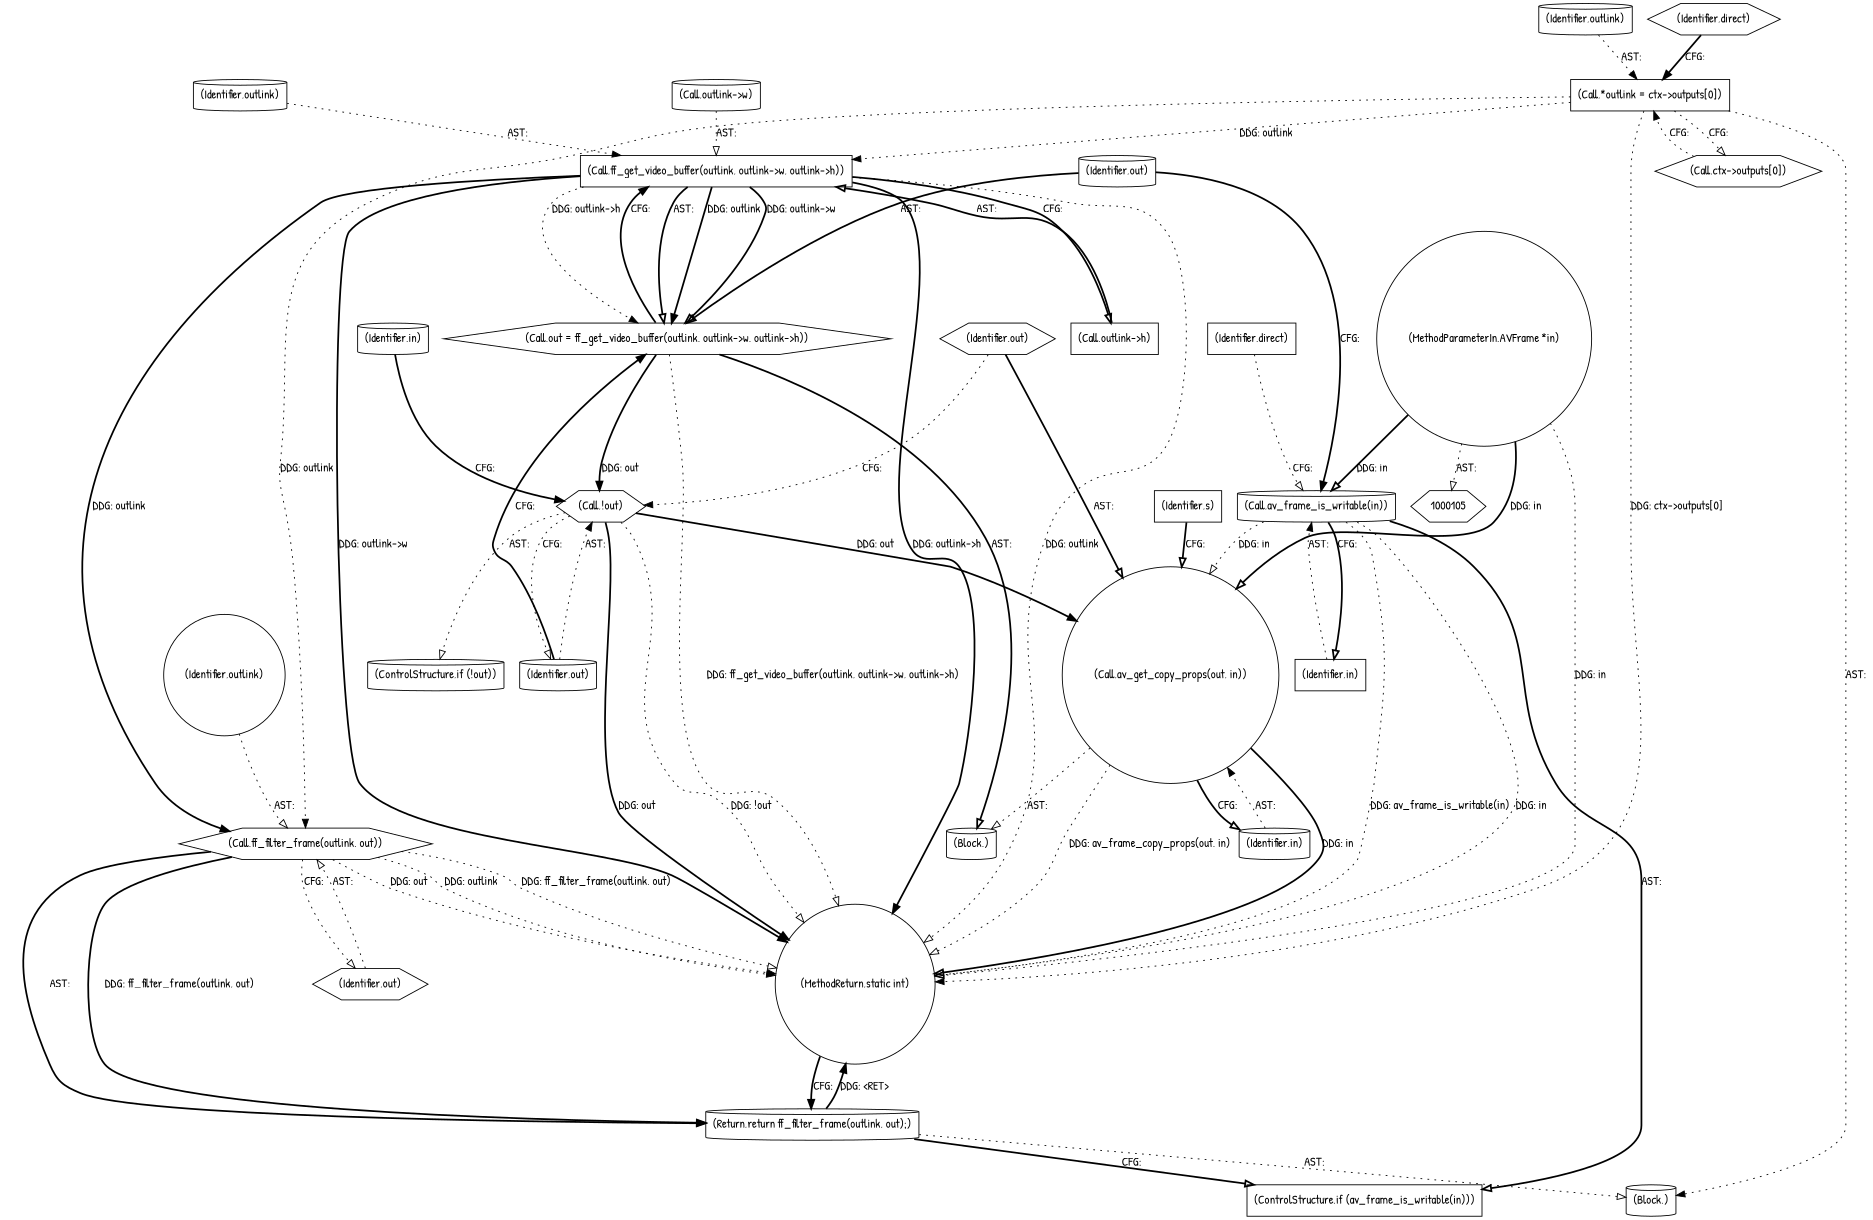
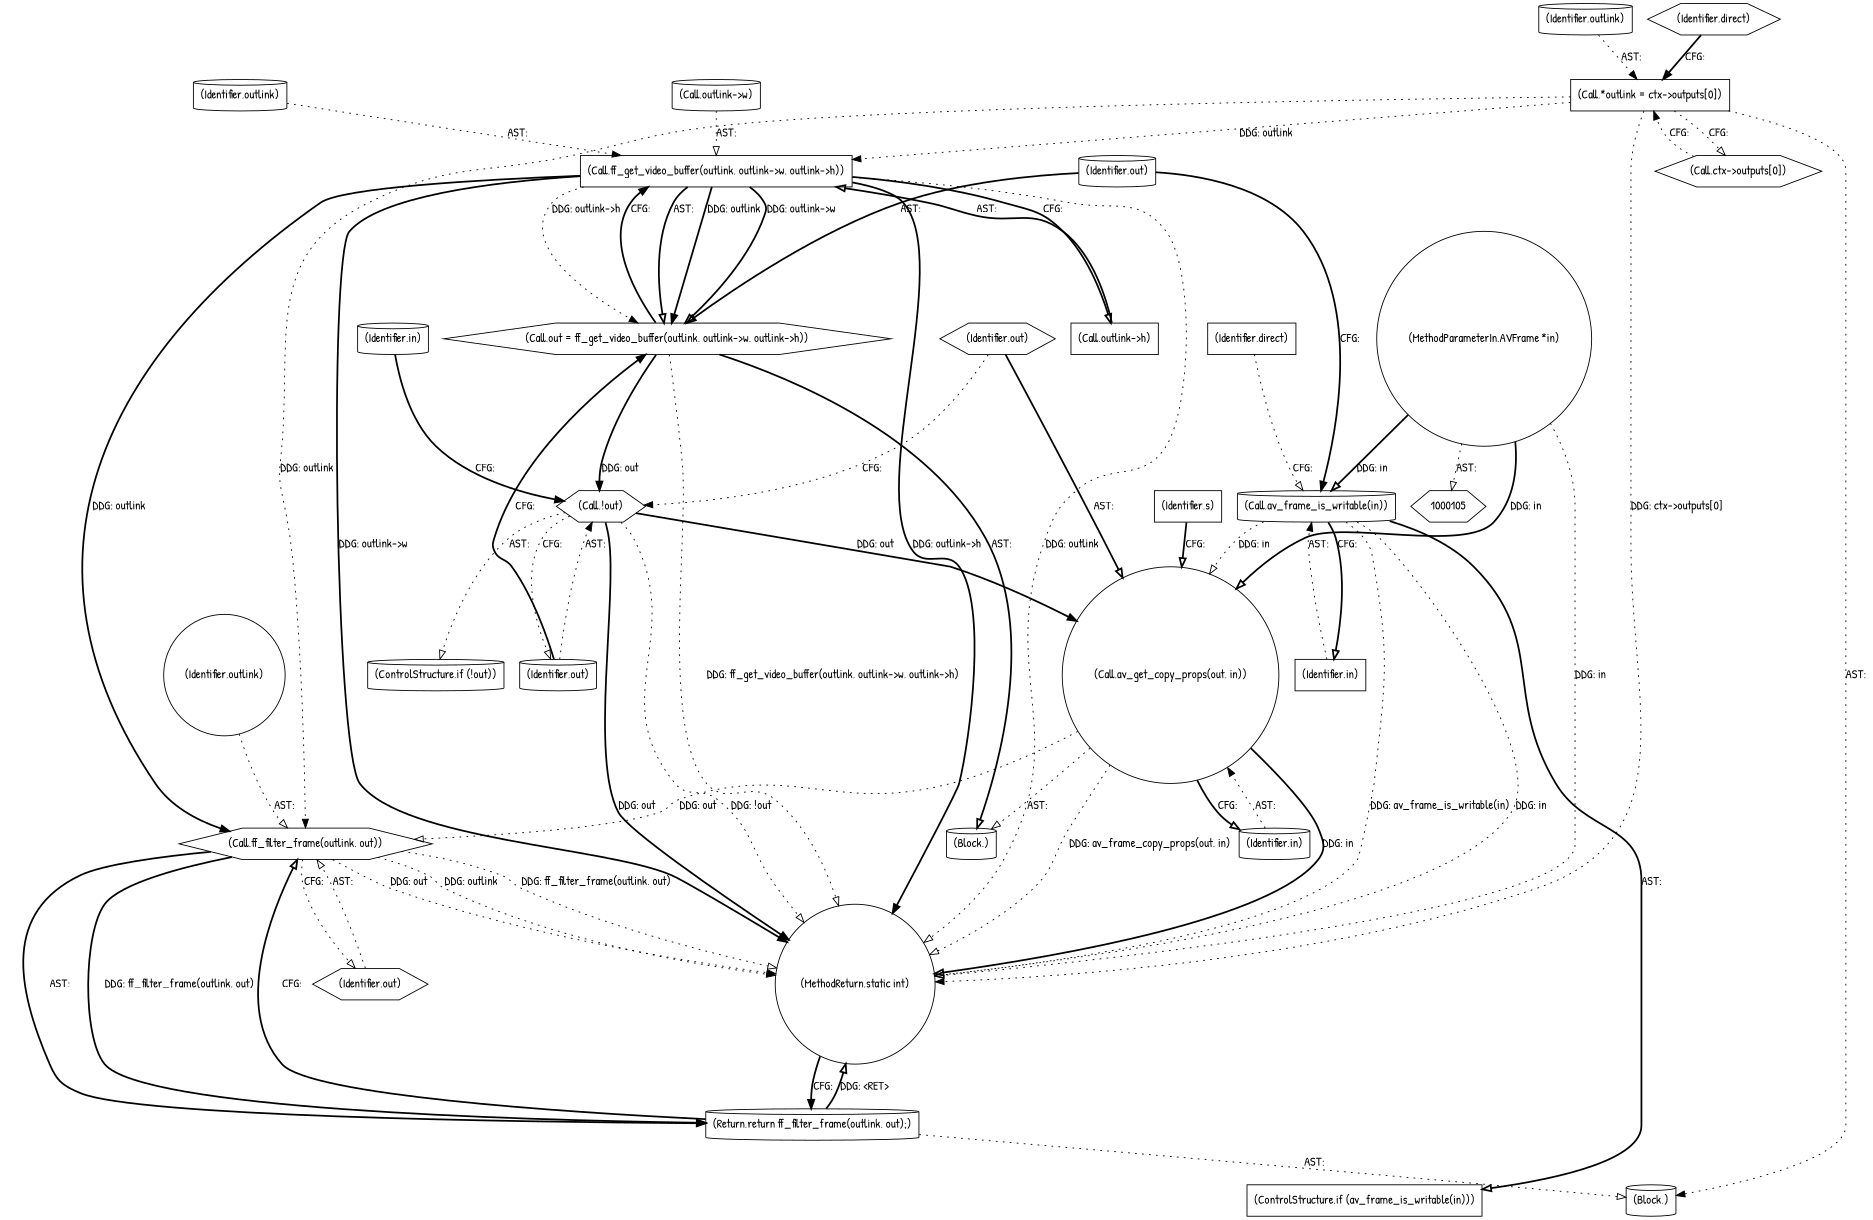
edge "(Call,av_get_copy_props(out, in))" -> "(Call,ff_filter_frame(outlink, out))": added, label "DDG: out"
edge "(Return,return ff_filter_frame(outlink, out);)" -> "(MethodReturn,static int)": arrowhead normal -> onormal
edge "(Return,return ff_filter_frame(outlink, out);)" -> "(ControlStructure,if (av_frame_is_writable(in)))": now "(Return,return ff_filter_frame(outlink, out);)" -> "(Call,ff_filter_frame(outlink, out))"
